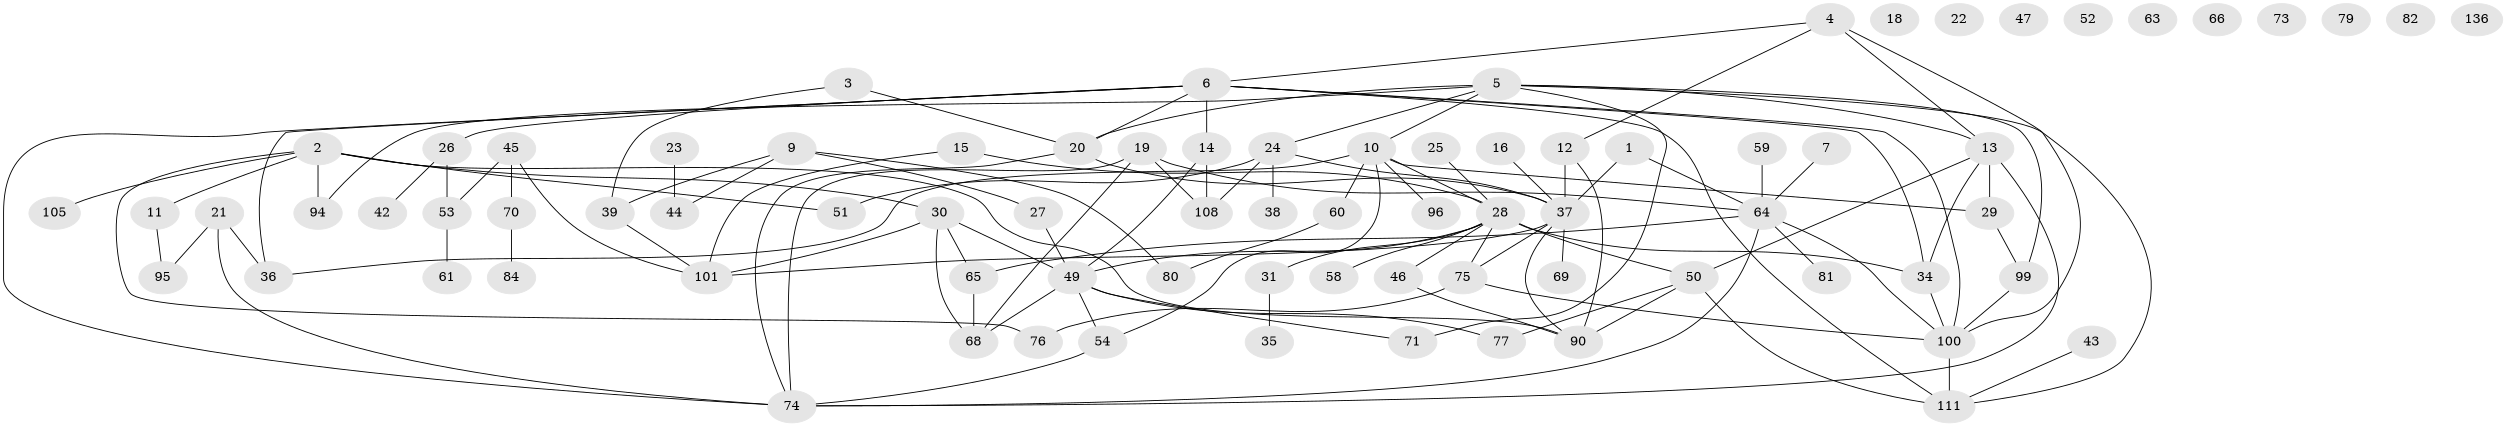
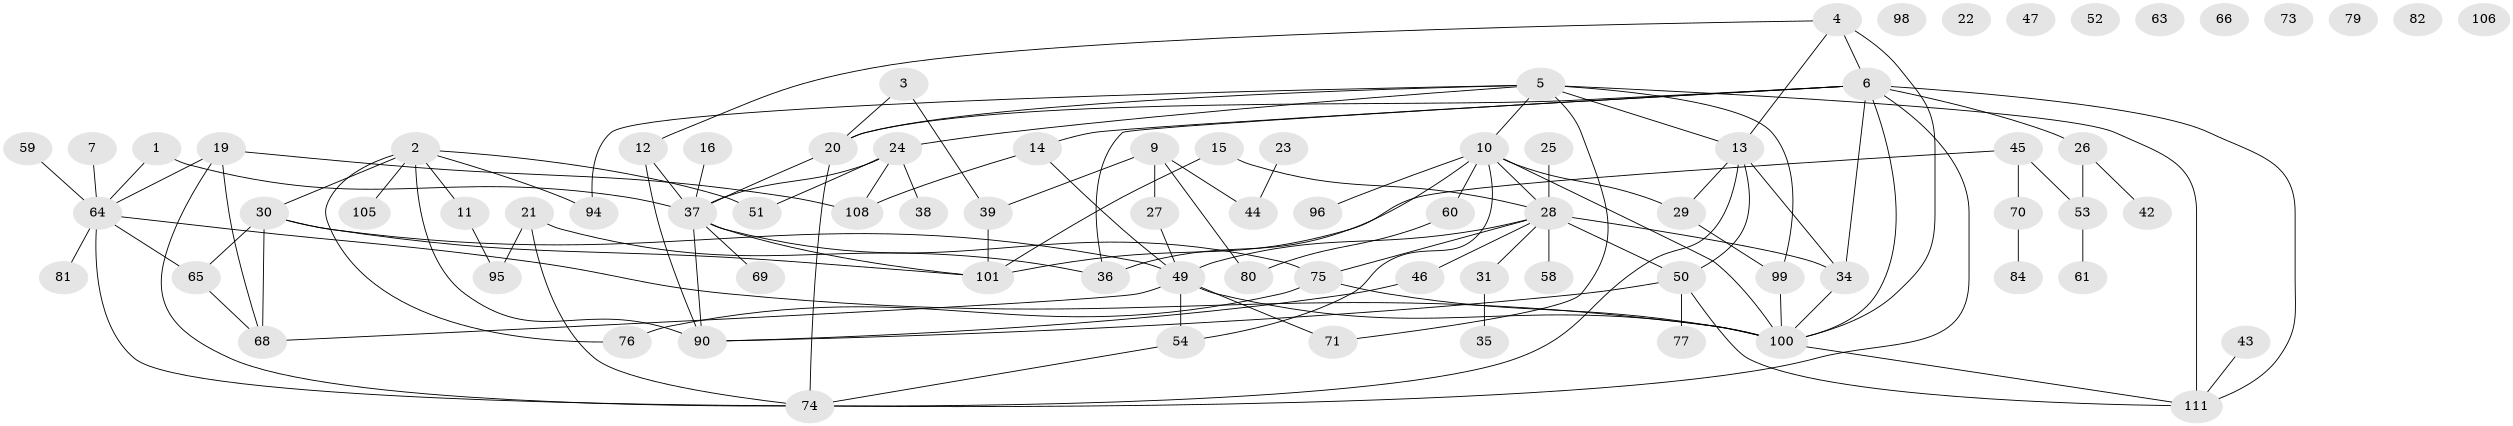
node "18": label "18" -> "98"
node "136": label "136" -> "106"
edge "10" -- "100": added
edge "49" -- "77": now "49" -- "100"
